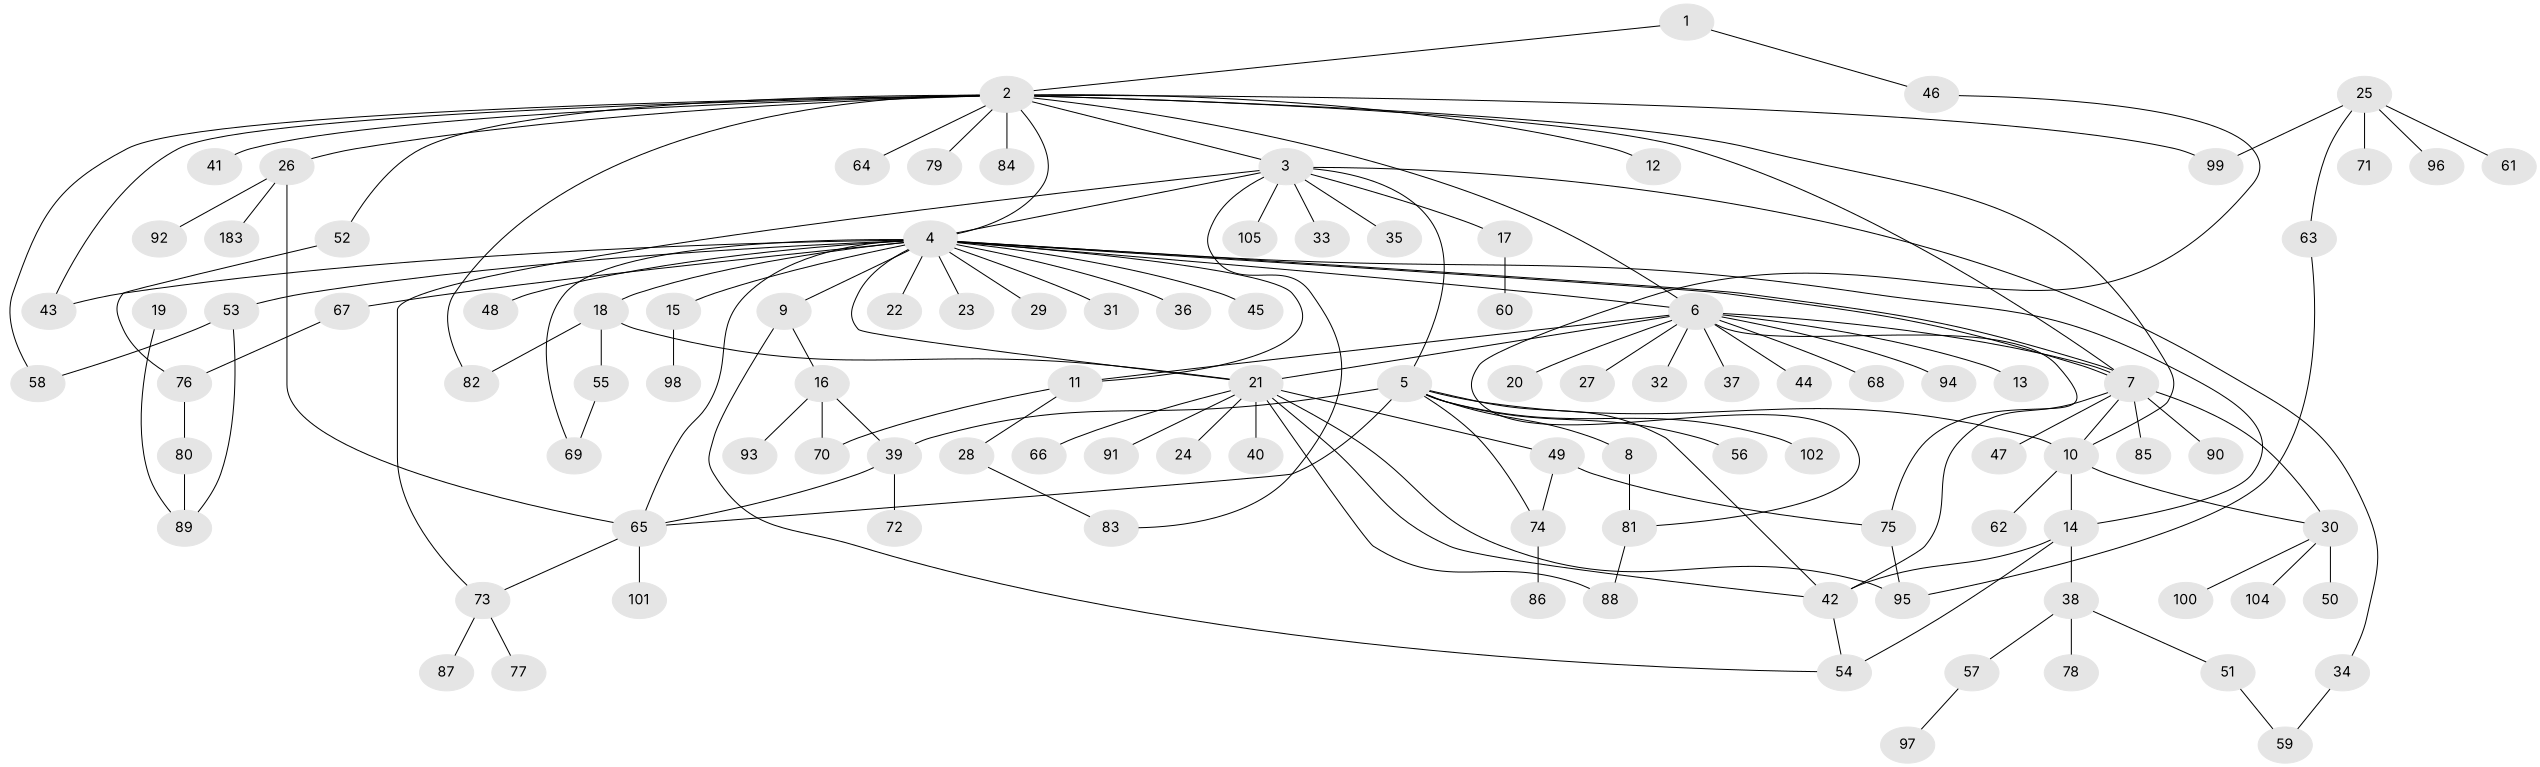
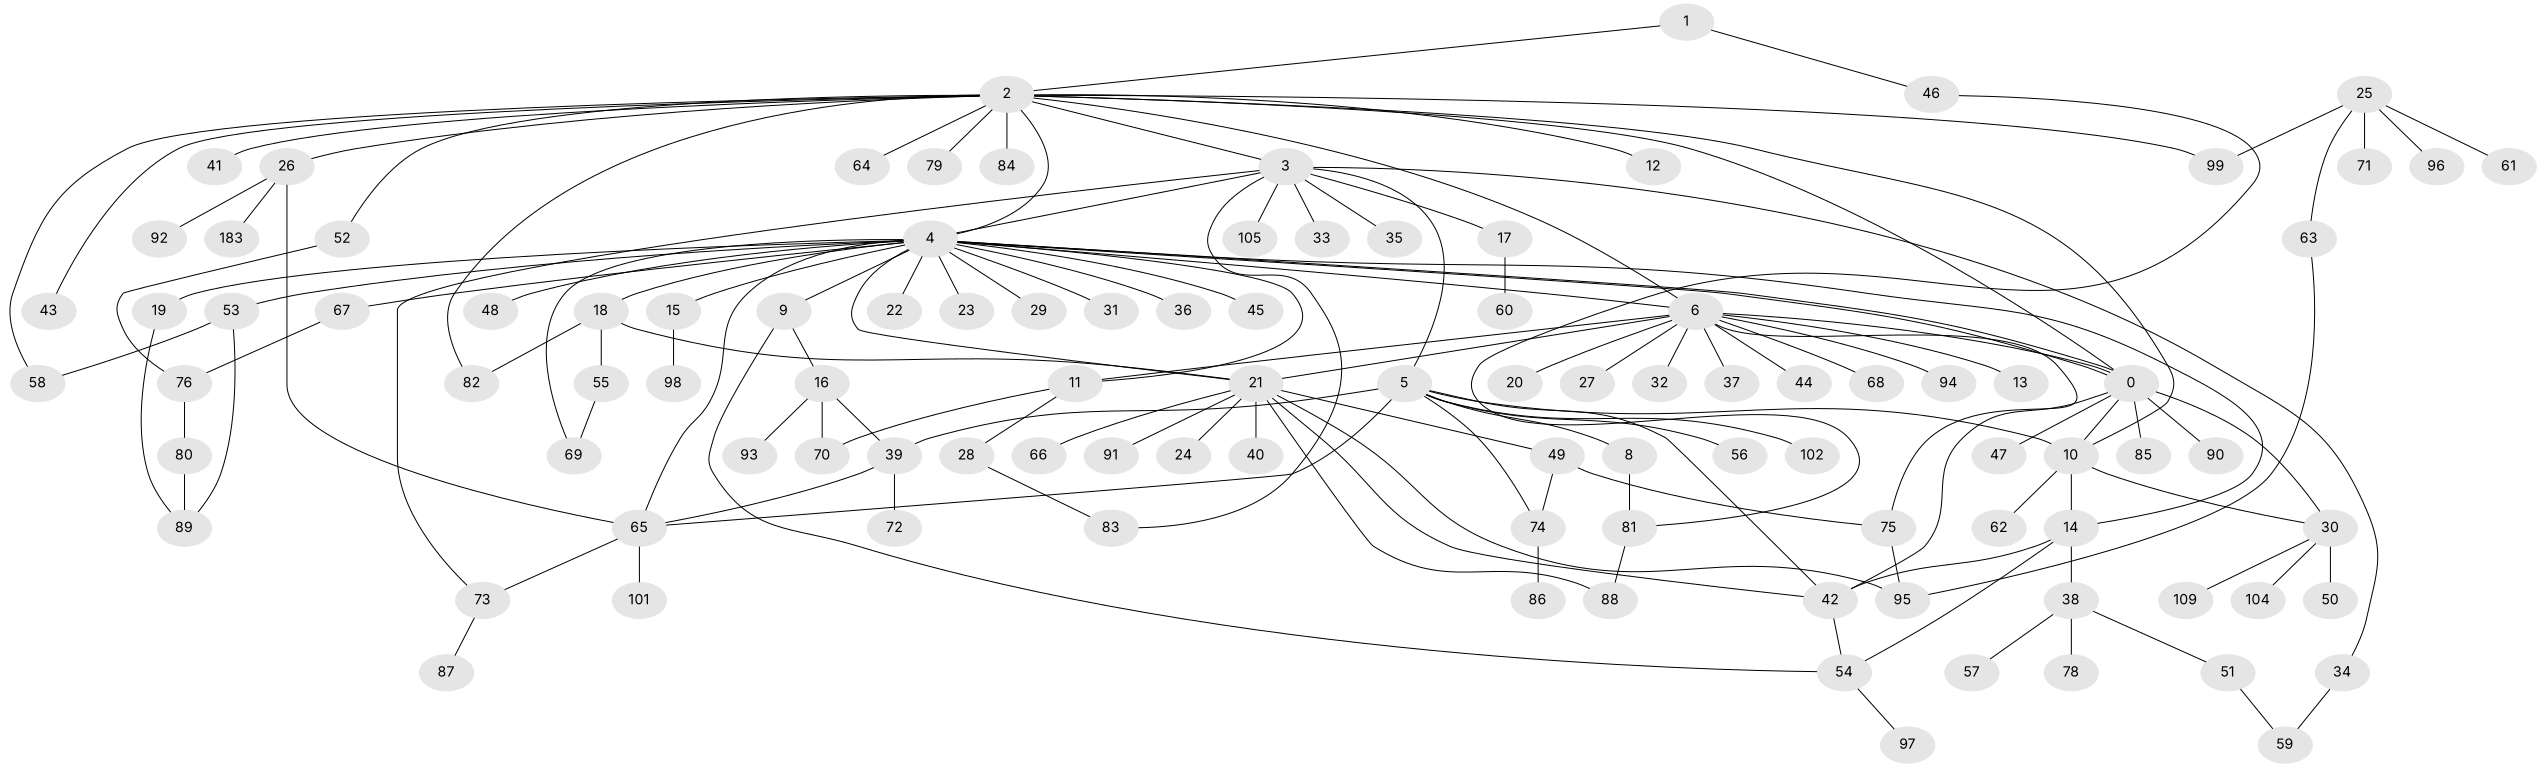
edge "4" -- "43": now "4" -- "19"
node "7": label "7" -> "0"
node "100": label "100" -> "109"
node "77": removed
edge "57" -- "97": now "54" -- "97"
